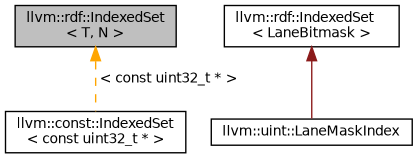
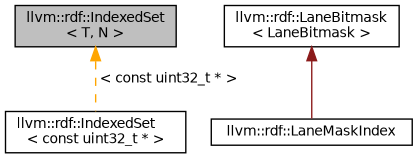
node "llvm::rdf::IndexedSet < LaneBitmask >": label "llvm::rdf::IndexedSet < LaneBitmask >" -> "llvm::rdf::LaneBitmask < LaneBitmask >"
node "llvm::const::IndexedSet < const uint32_t * >": label "llvm::const::IndexedSet < const uint32_t * >" -> "llvm::rdf::IndexedSet < const uint32_t * >"
node "llvm::uint::LaneMaskIndex": label "llvm::uint::LaneMaskIndex" -> "llvm::rdf::LaneMaskIndex"
